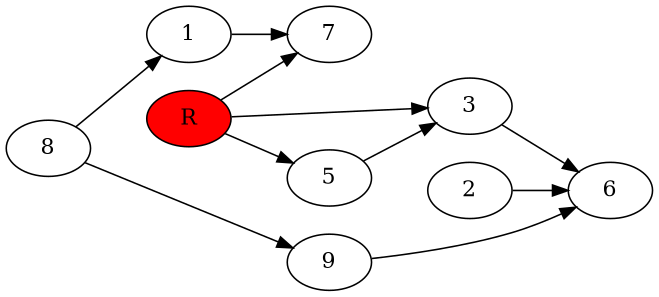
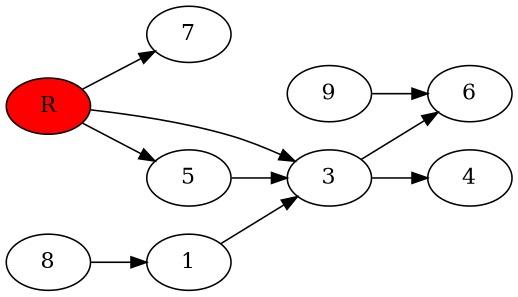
edge "1" -> "7": now "1" -> "3"
node "4": added
node "2": removed
edge "8" -> "9": removed
